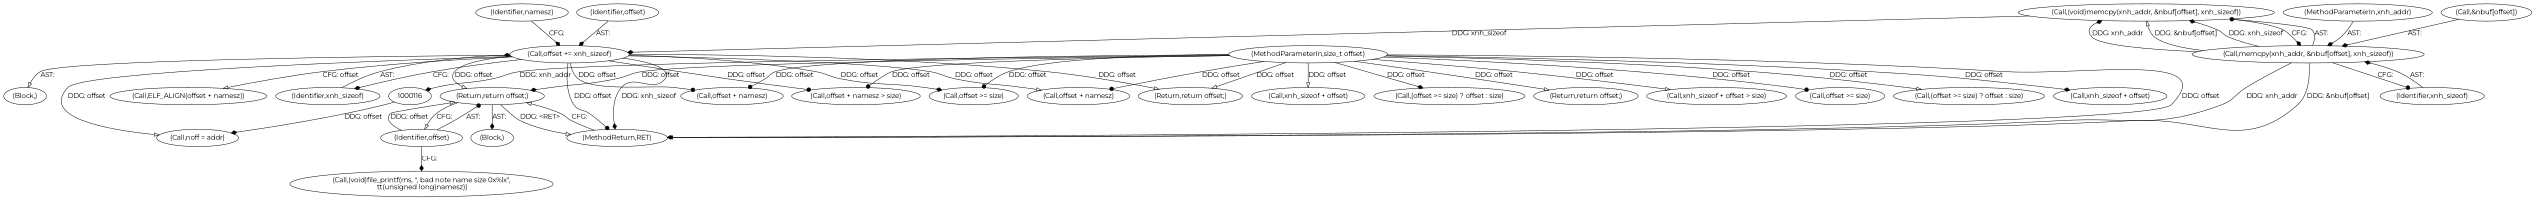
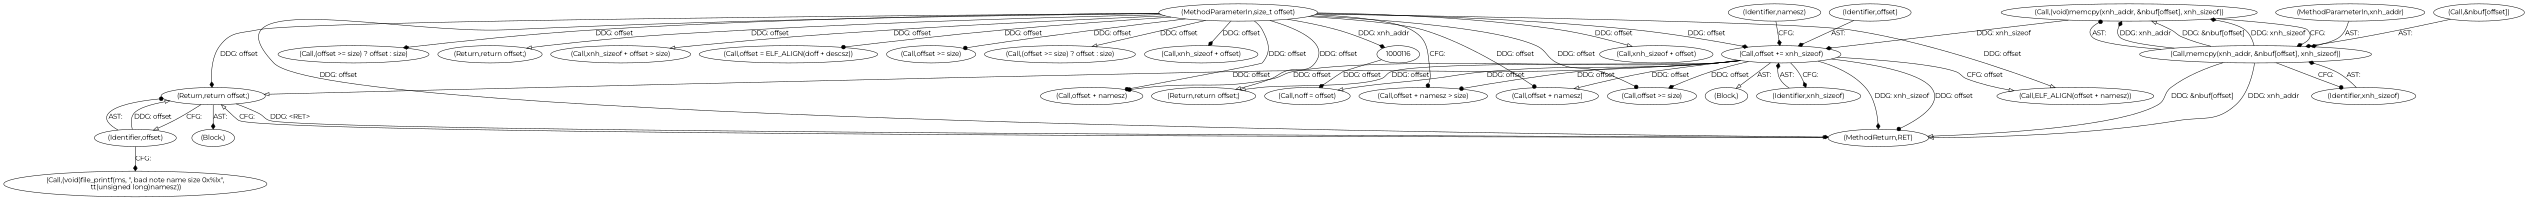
edge "(MethodParameterIn,size_t offset)" -> "(Call,offset += xnh_sizeof)": added, label "DDG: offset"
edge "(MethodParameterIn,size_t offset)" -> "(Call,ELF_ALIGN(offset + namesz))": added, label "DDG: offset"
node "(Call,offset = ELF_ALIGN(doff + descsz))": added
edge "(MethodParameterIn,size_t offset)" -> "(Call,offset + namesz > size)": label "DDG: offset" -> "CFG: "
node "(Call,noff = addr)": label "(Call,noff = addr)" -> "(Call,noff = offset)"
